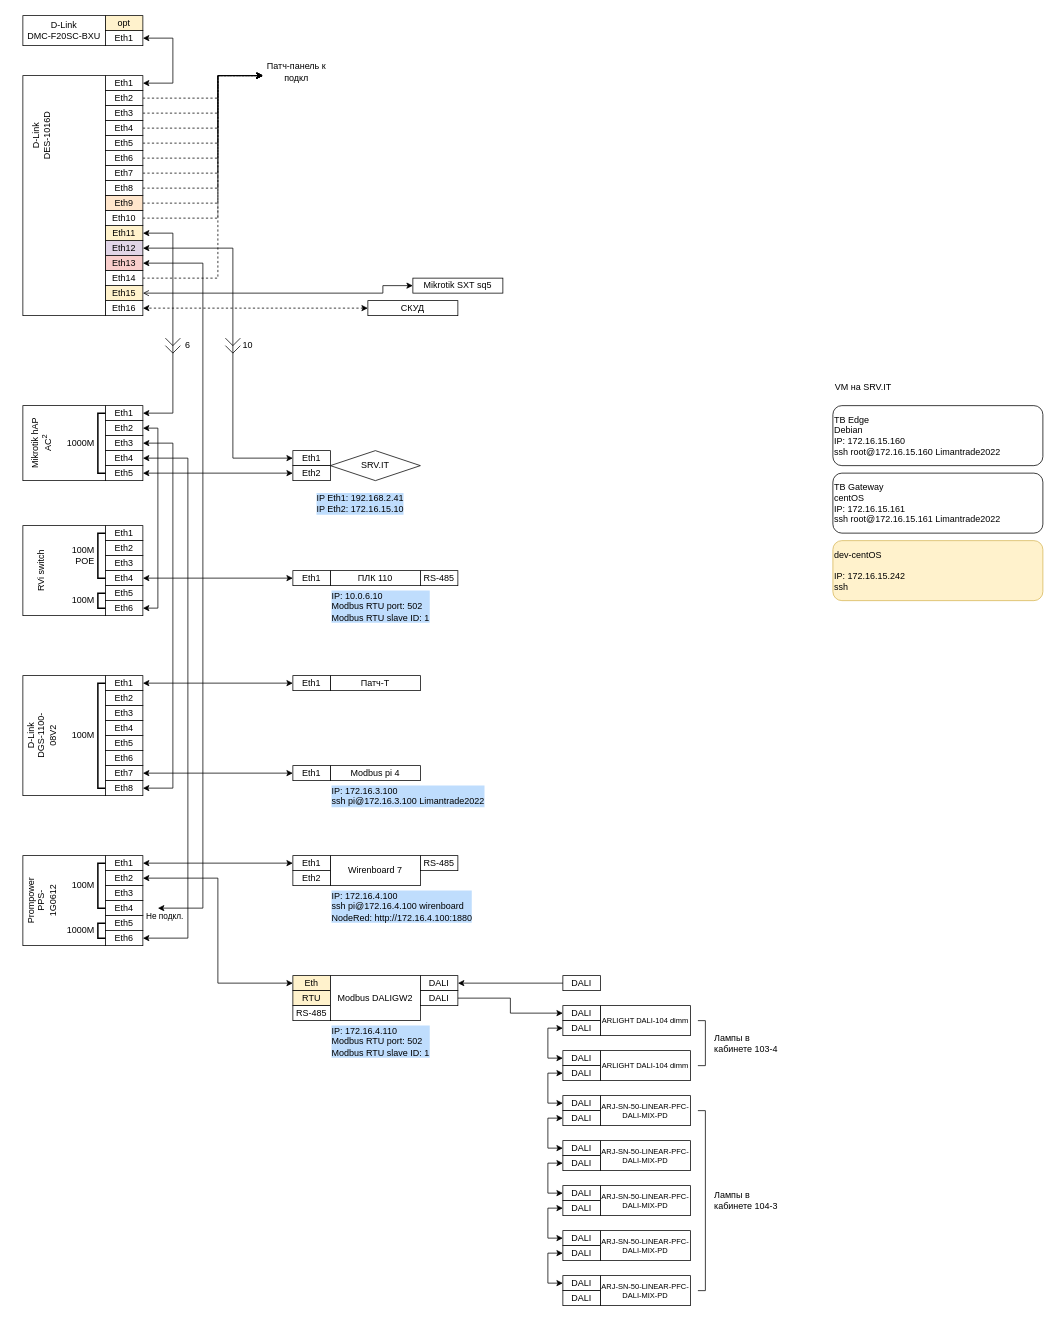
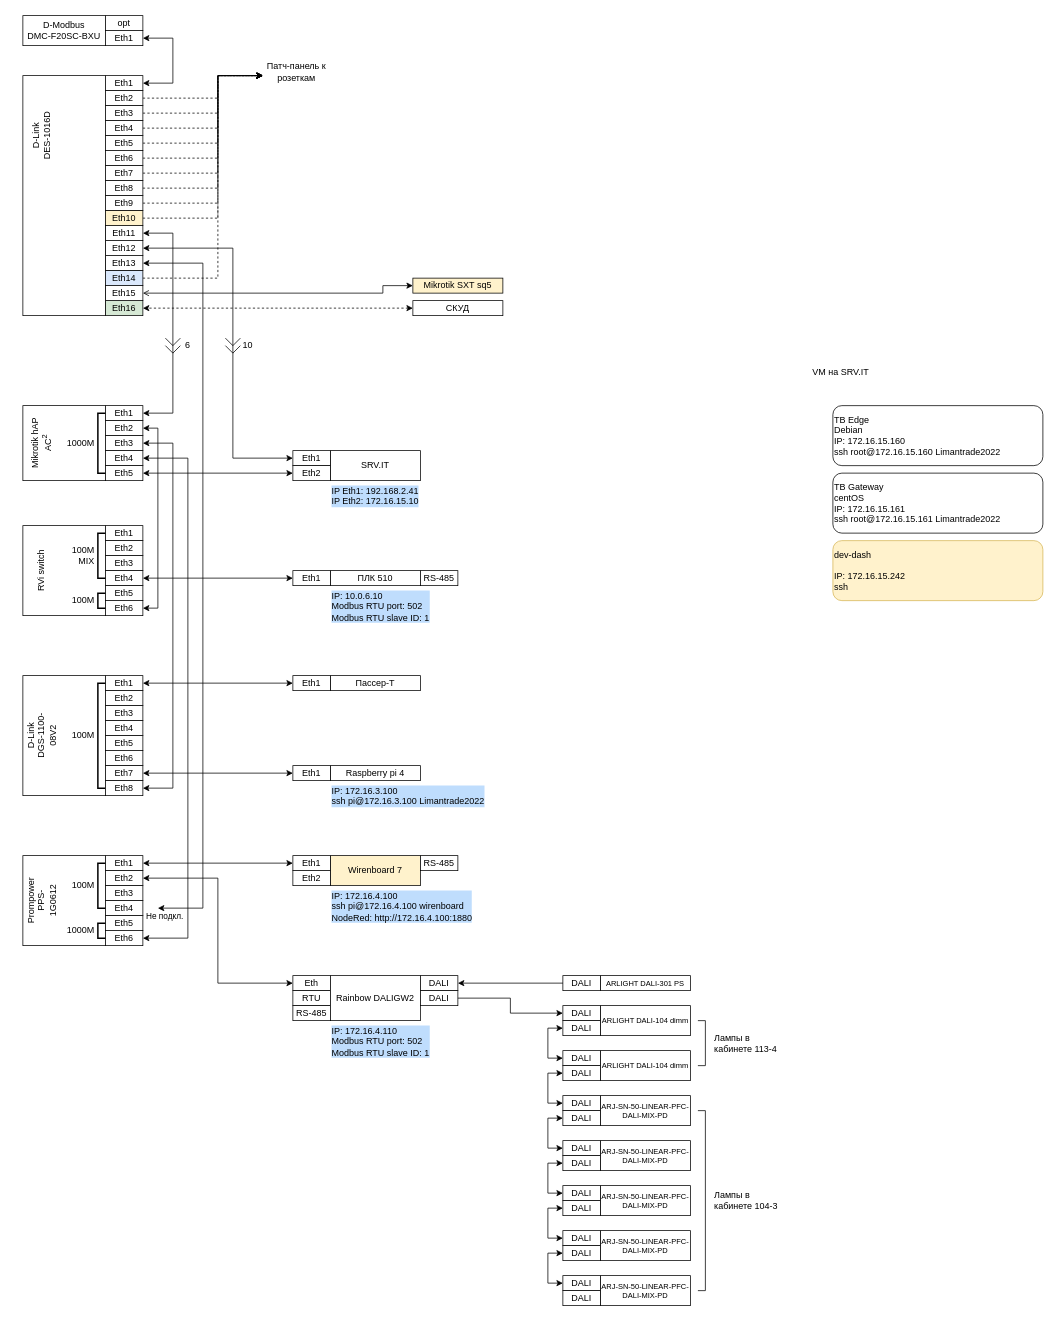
node "opt": fillcolor #fff2cc -> #ffffff
node "D-LinkDMC-F20SC-BXU": label "D-LinkDMC-F20SC-BXU" -> "D-ModbusDMC-F20SC-BXU"
node "Патч-панель к подкл": label "Патч-панель к подкл" -> "Патч-панель к розеткам"
node "Eth9": fillcolor #ffe6cc -> #ffffff
node "Eth10": fillcolor #ffffff -> #fff2cc
node "Eth11": fillcolor #fff2cc -> #ffffff
node "Eth12": fillcolor #e1d5e7 -> #ffffff
node "Eth13": fillcolor #f8cecc -> #ffffff
node "Eth14": fillcolor #ffffff -> #dae8fc
node "Mikrotik SXT sq5": fillcolor #ffffff -> #fff2cc
node "Eth15": fillcolor #fff2cc -> #ffffff
node "Eth16": fillcolor #ffffff -> #d5e8d4
node "СКУД": moved (413, 308) -> (458, 308)
node "VM на SRV.IT": moved (879, 387) -> (856, 372)
node "SRV.IT": shape diamond -> rectangle
node "IP Eth1: 192.168.2.41 IP Eth2: 172.16.15.10": moved (368, 503) -> (383, 495)
node "100M POE": label "100M POE" -> "100M MIX"
node "dev-centOS IP: 172.16.15.242 ssh": label "dev-centOS IP: 172.16.15.242 ssh" -> "dev-dash IP: 172.16.15.242 ssh"
node "ПЛК 110": label "ПЛК 110" -> "ПЛК 510"
node "Патч-Т": label "Патч-Т" -> "Пассер-Т"
node "Modbus pi 4": label "Modbus pi 4" -> "Raspberry pi 4"
node "Wirenboard 7": fillcolor #ffffff -> #fff2cc
node "Eth": fillcolor #fff2cc -> #ffffff
node "ARLIGHT DALI-301 PS": added
node "RTU": fillcolor #fff2cc -> #ffffff
node "Modbus DALIGW2": label "Modbus DALIGW2" -> "Rainbow DALIGW2"
node "Лампы в кабинете 103-4": label "Лампы в кабинете 103-4" -> "Лампы в кабинете 113-4"
